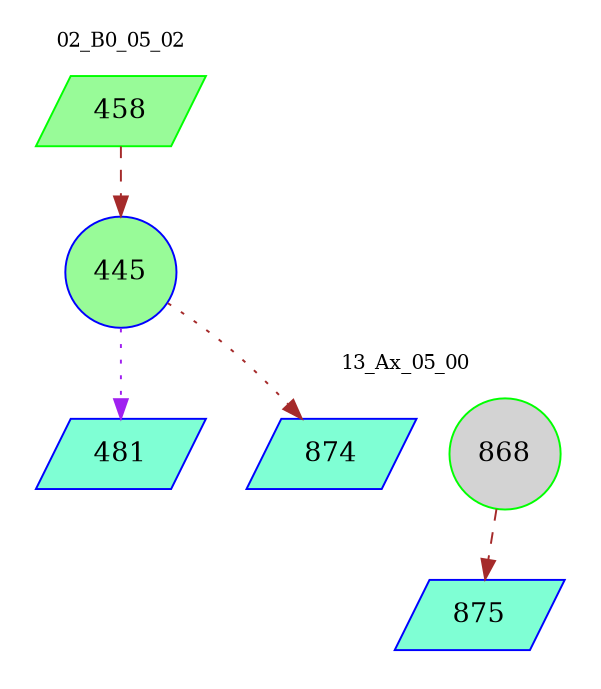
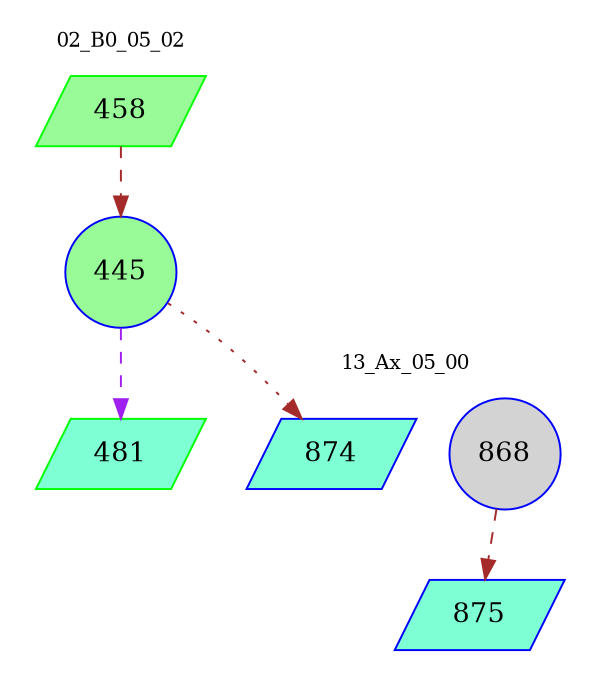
edge "445" -> "481": style dotted -> dashed
node "481": color blue -> green
node "868": color green -> blue
